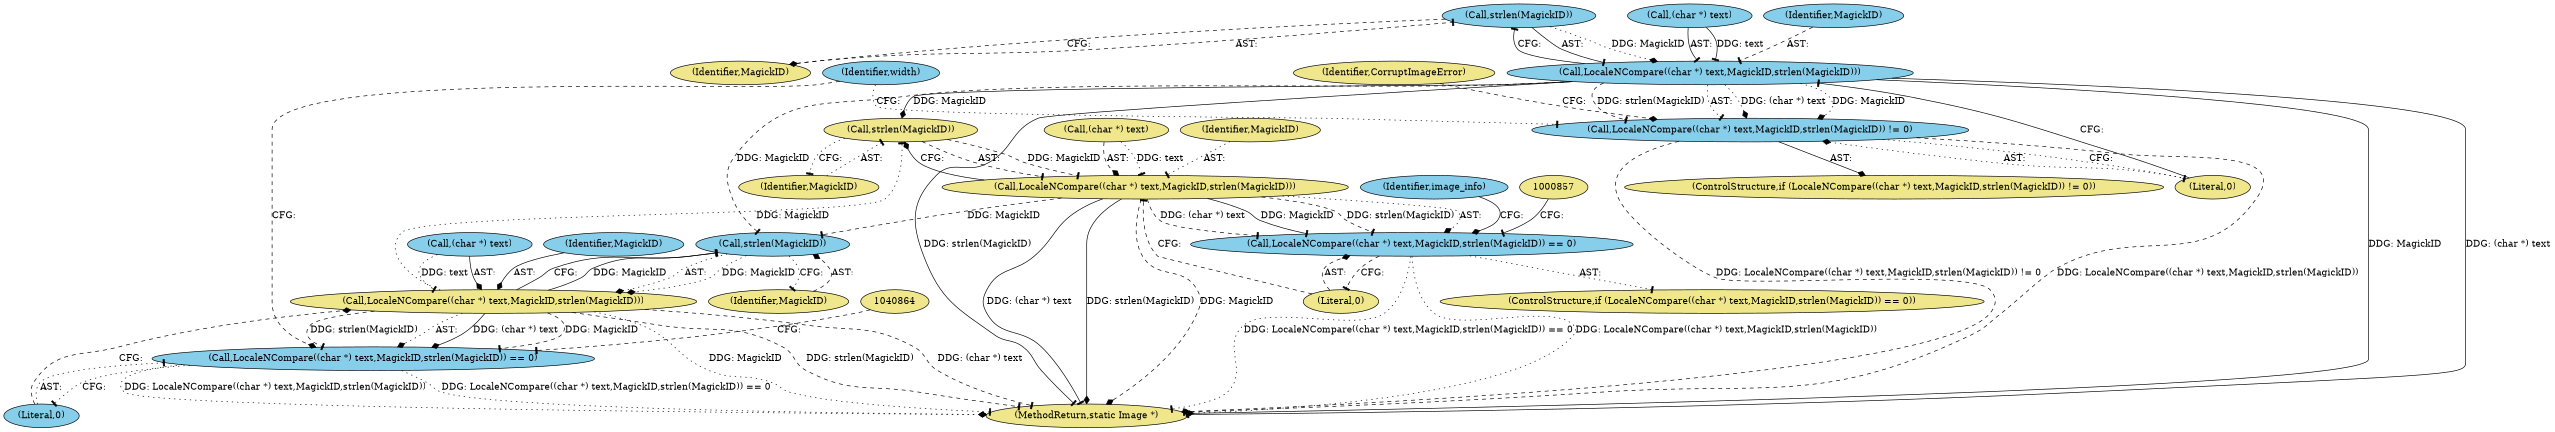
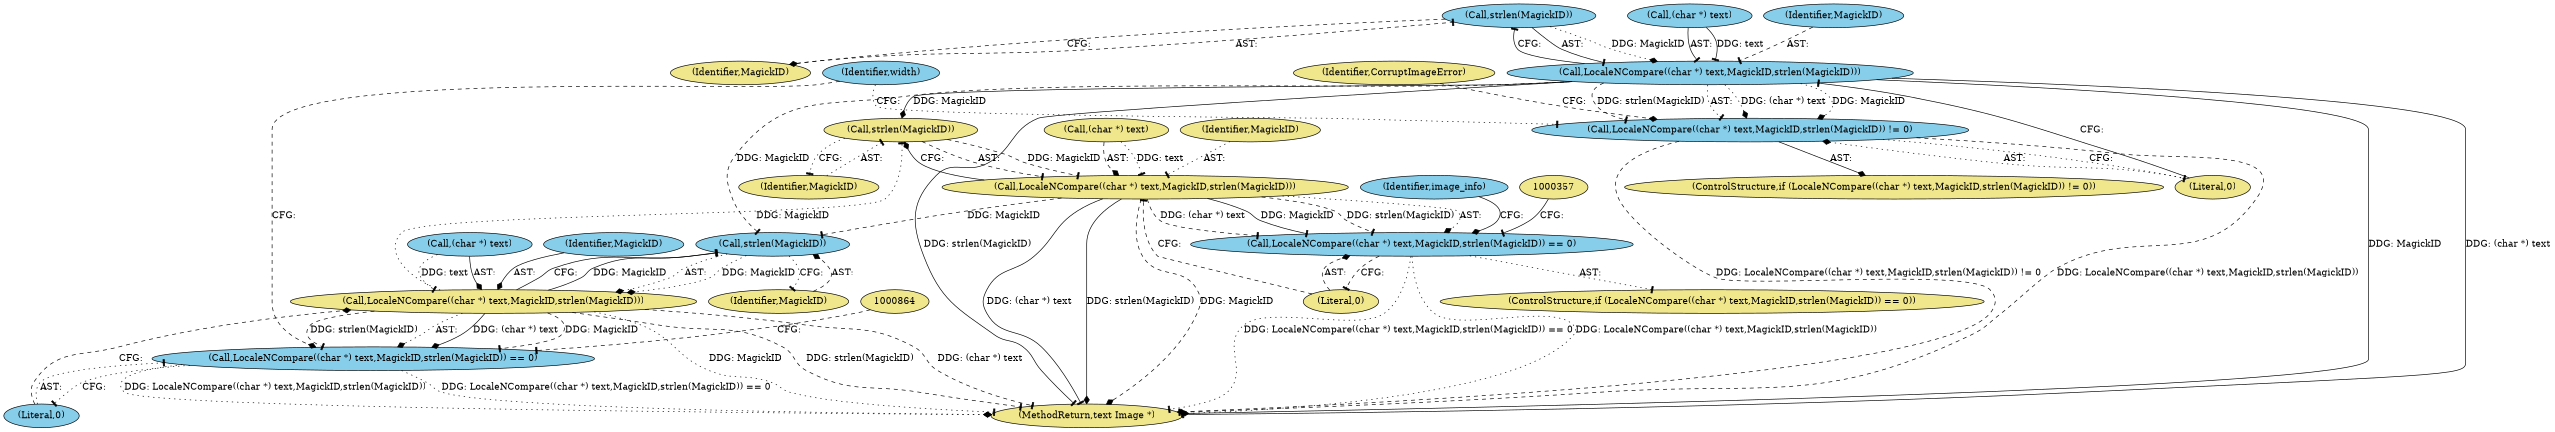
node "1000857": label "1000857" -> "1000357"
node "1040864": label "1040864" -> "1000864"
node "(MethodReturn,static Image *)": label "(MethodReturn,static Image *)" -> "(MethodReturn,text Image *)"
